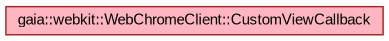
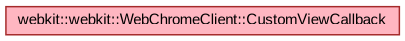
node "gaia::webkit::WebChromeClient::CustomViewCallback": label "gaia::webkit::WebChromeClient::CustomViewCallback" -> "webkit::webkit::WebChromeClient::CustomViewCallback"
